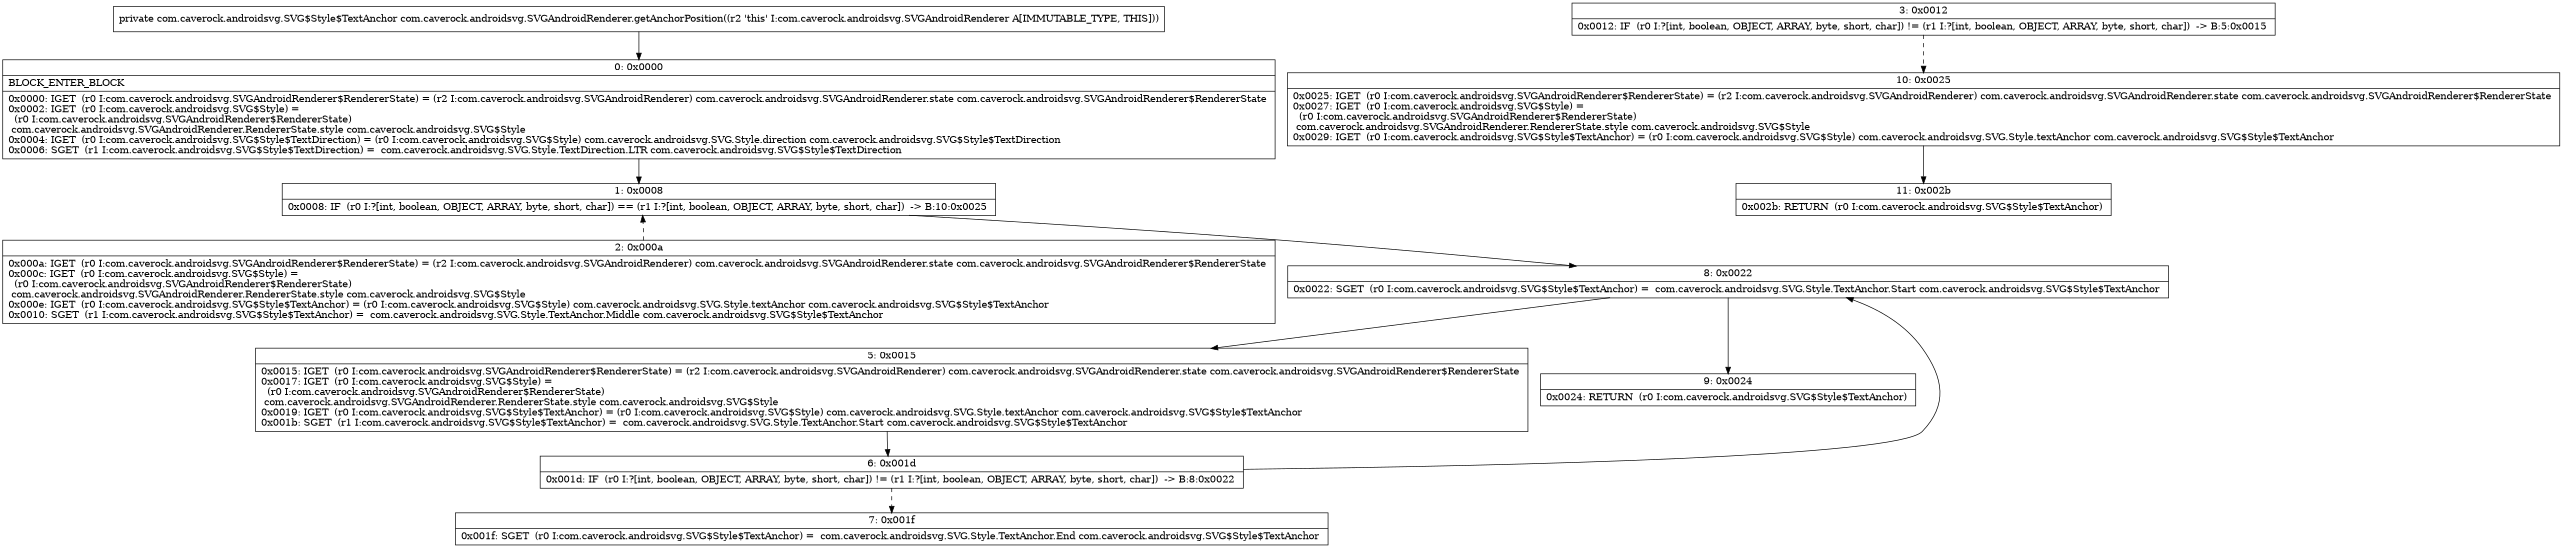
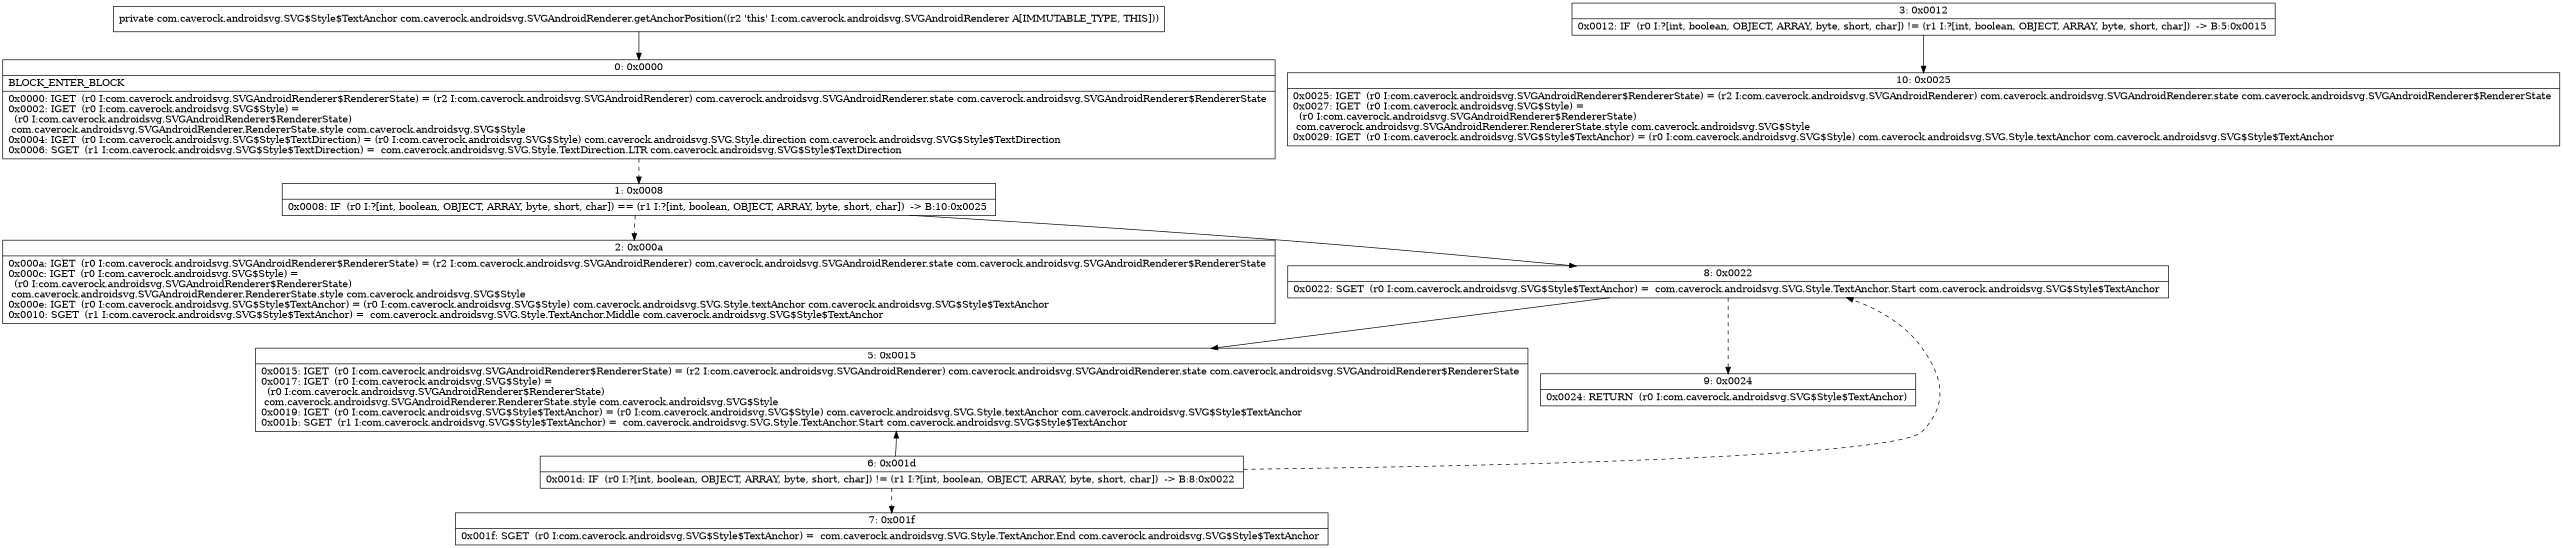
edge "3: 0x0012" -> "10: 0x0025": style dashed -> solid
edge "0: 0x0000" -> "1: 0x0008": style solid -> dashed
node "11: 0x002b": removed
edge "2: 0x000a" -> "1: 0x0008": reversed
edge "8: 0x0022" -> "9: 0x0024": style solid -> dashed
edge "5: 0x0015" -> "6: 0x001d": reversed
edge "6: 0x001d" -> "8: 0x0022": style solid -> dashed
